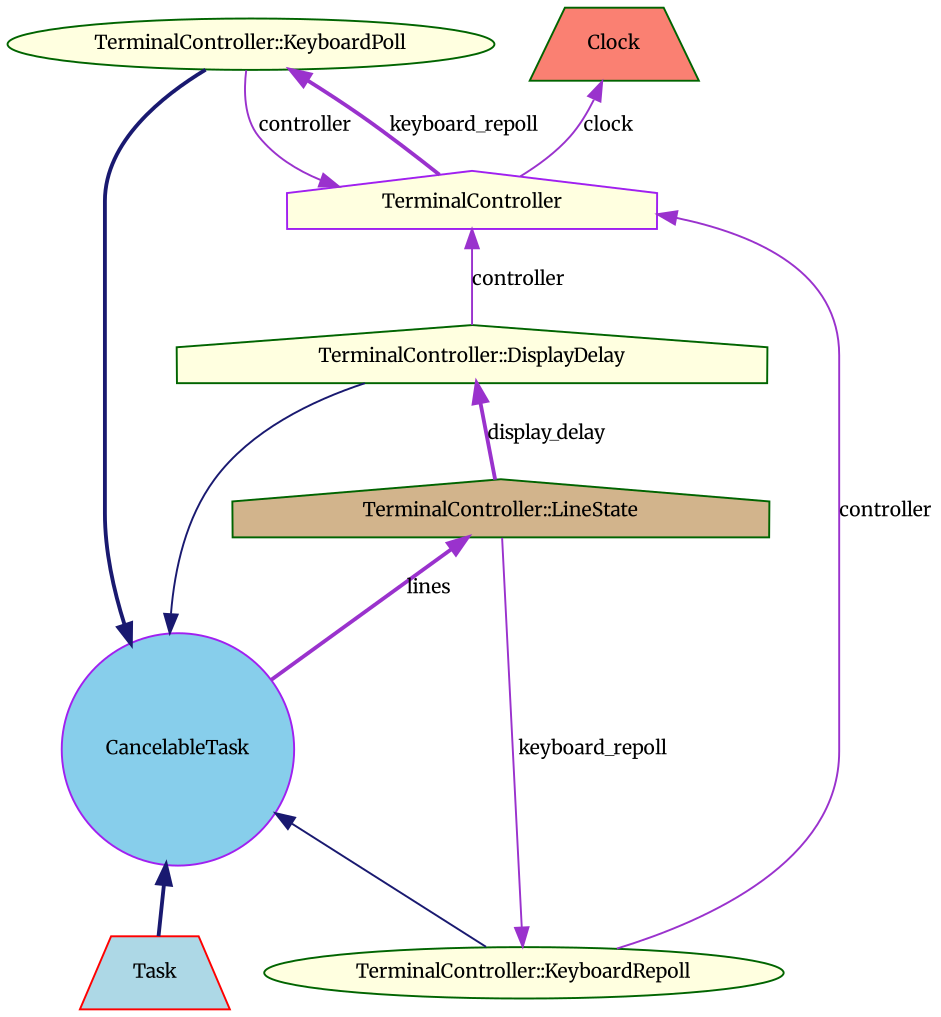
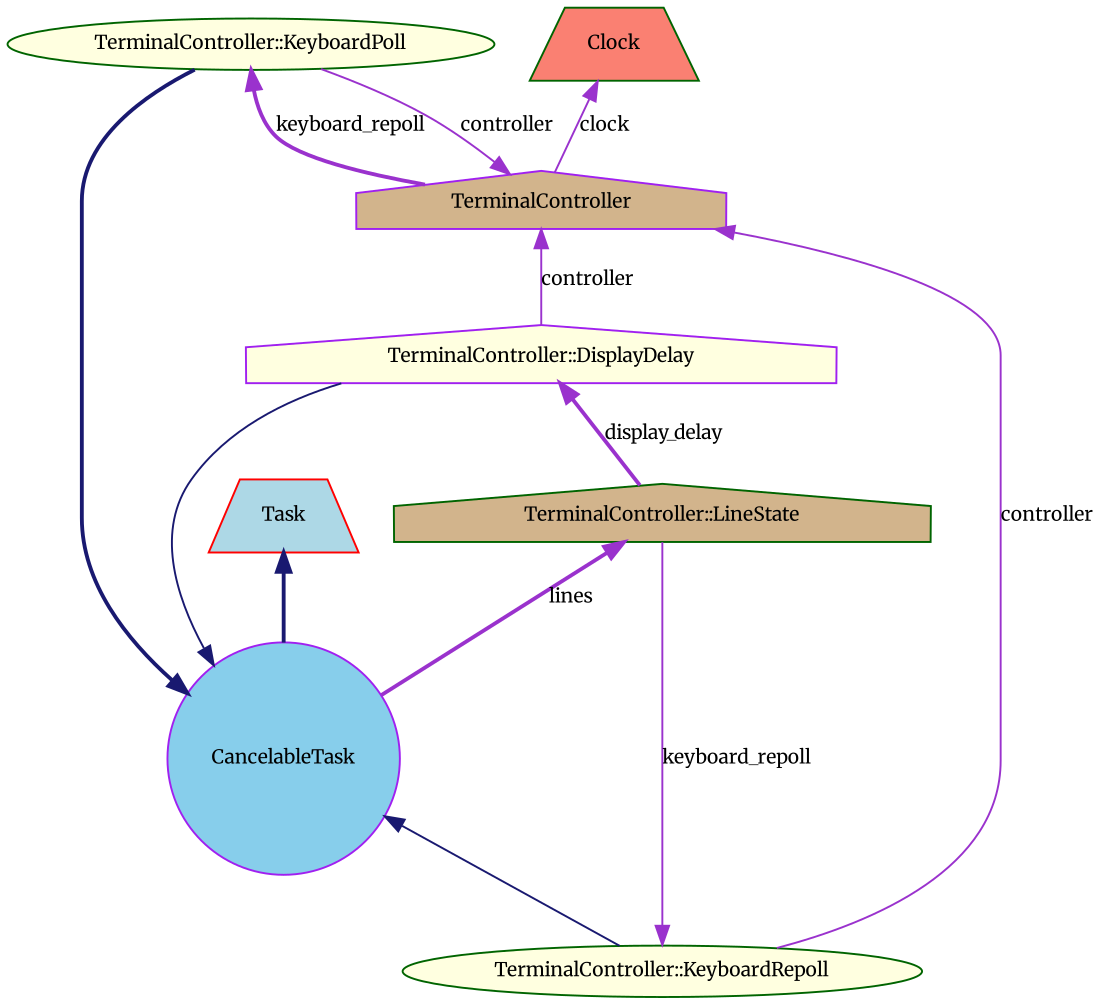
node "TerminalController": fillcolor lightyellow -> tan
node "TerminalController::DisplayDelay": color darkgreen -> purple
edge "Task" -> "CancelableTask": reversed
